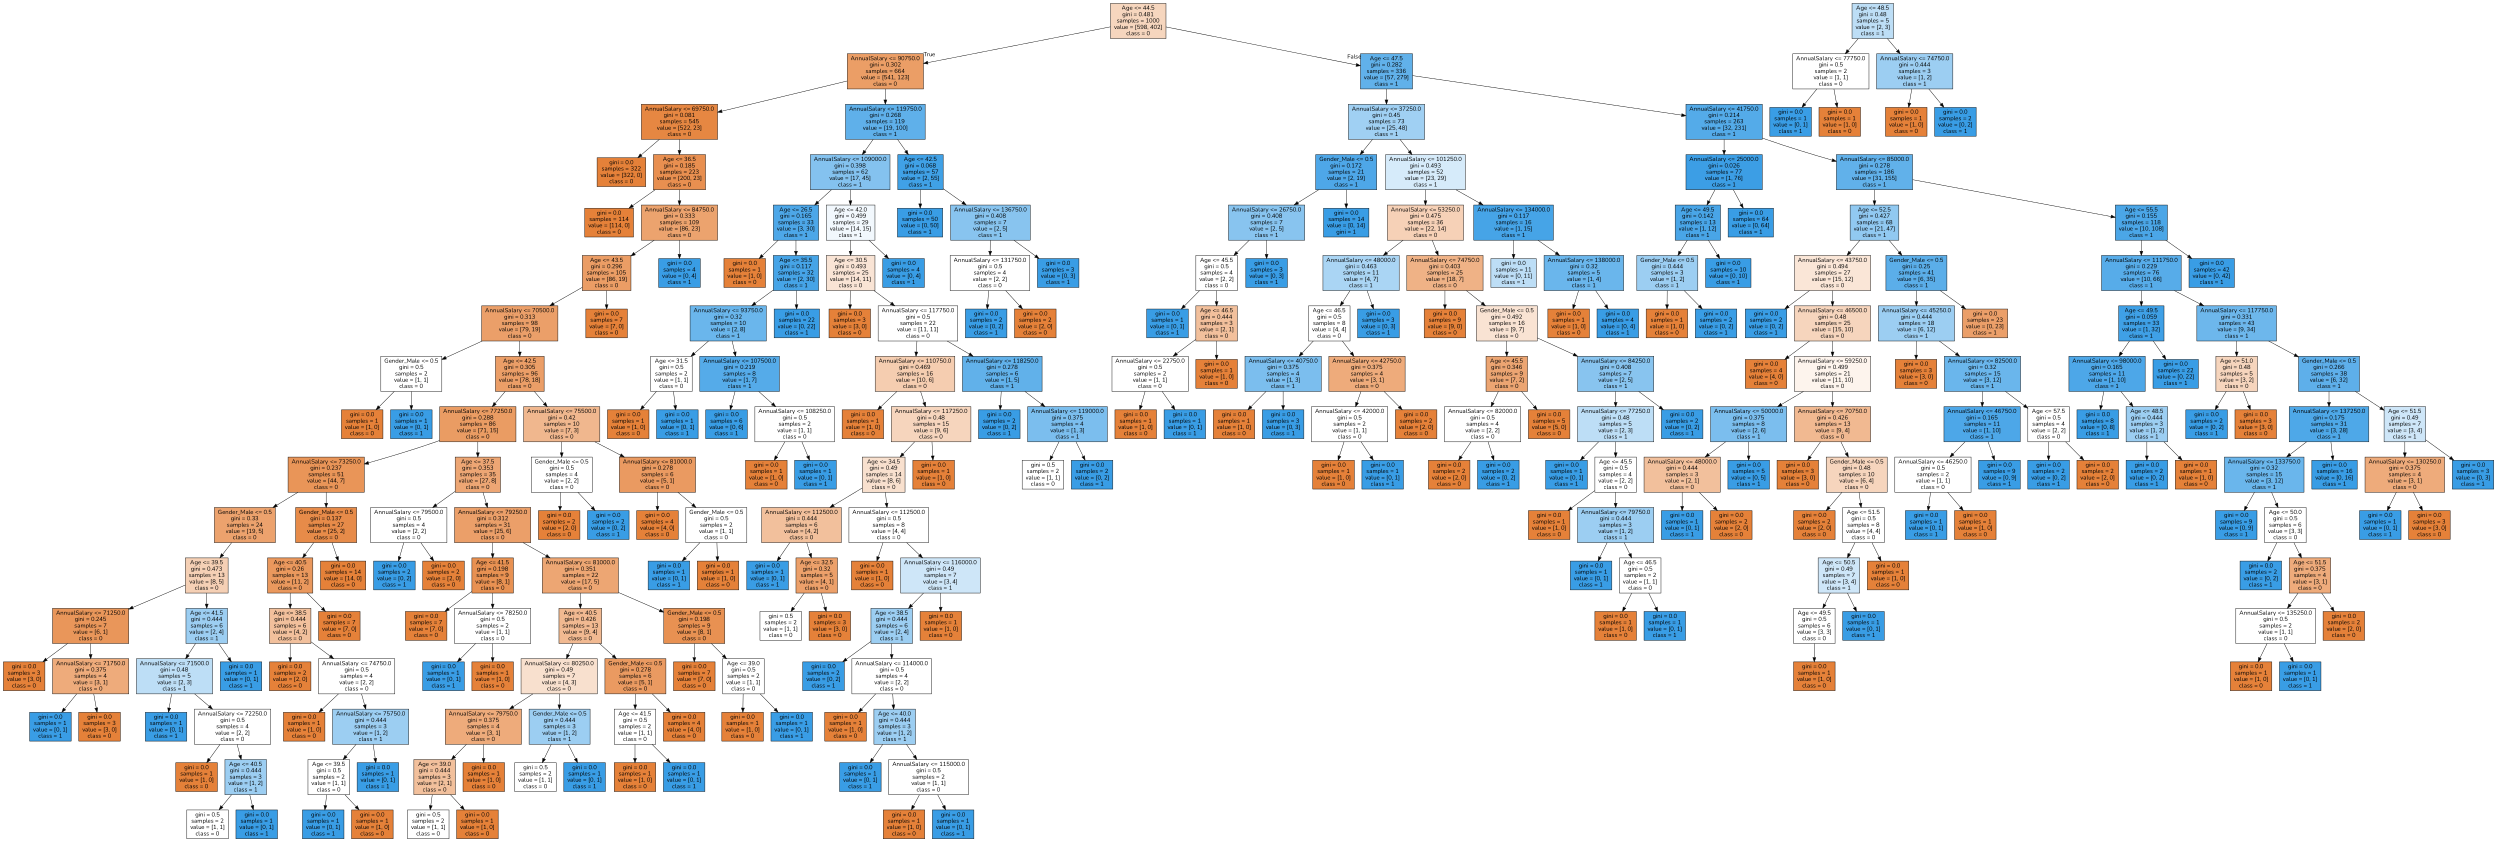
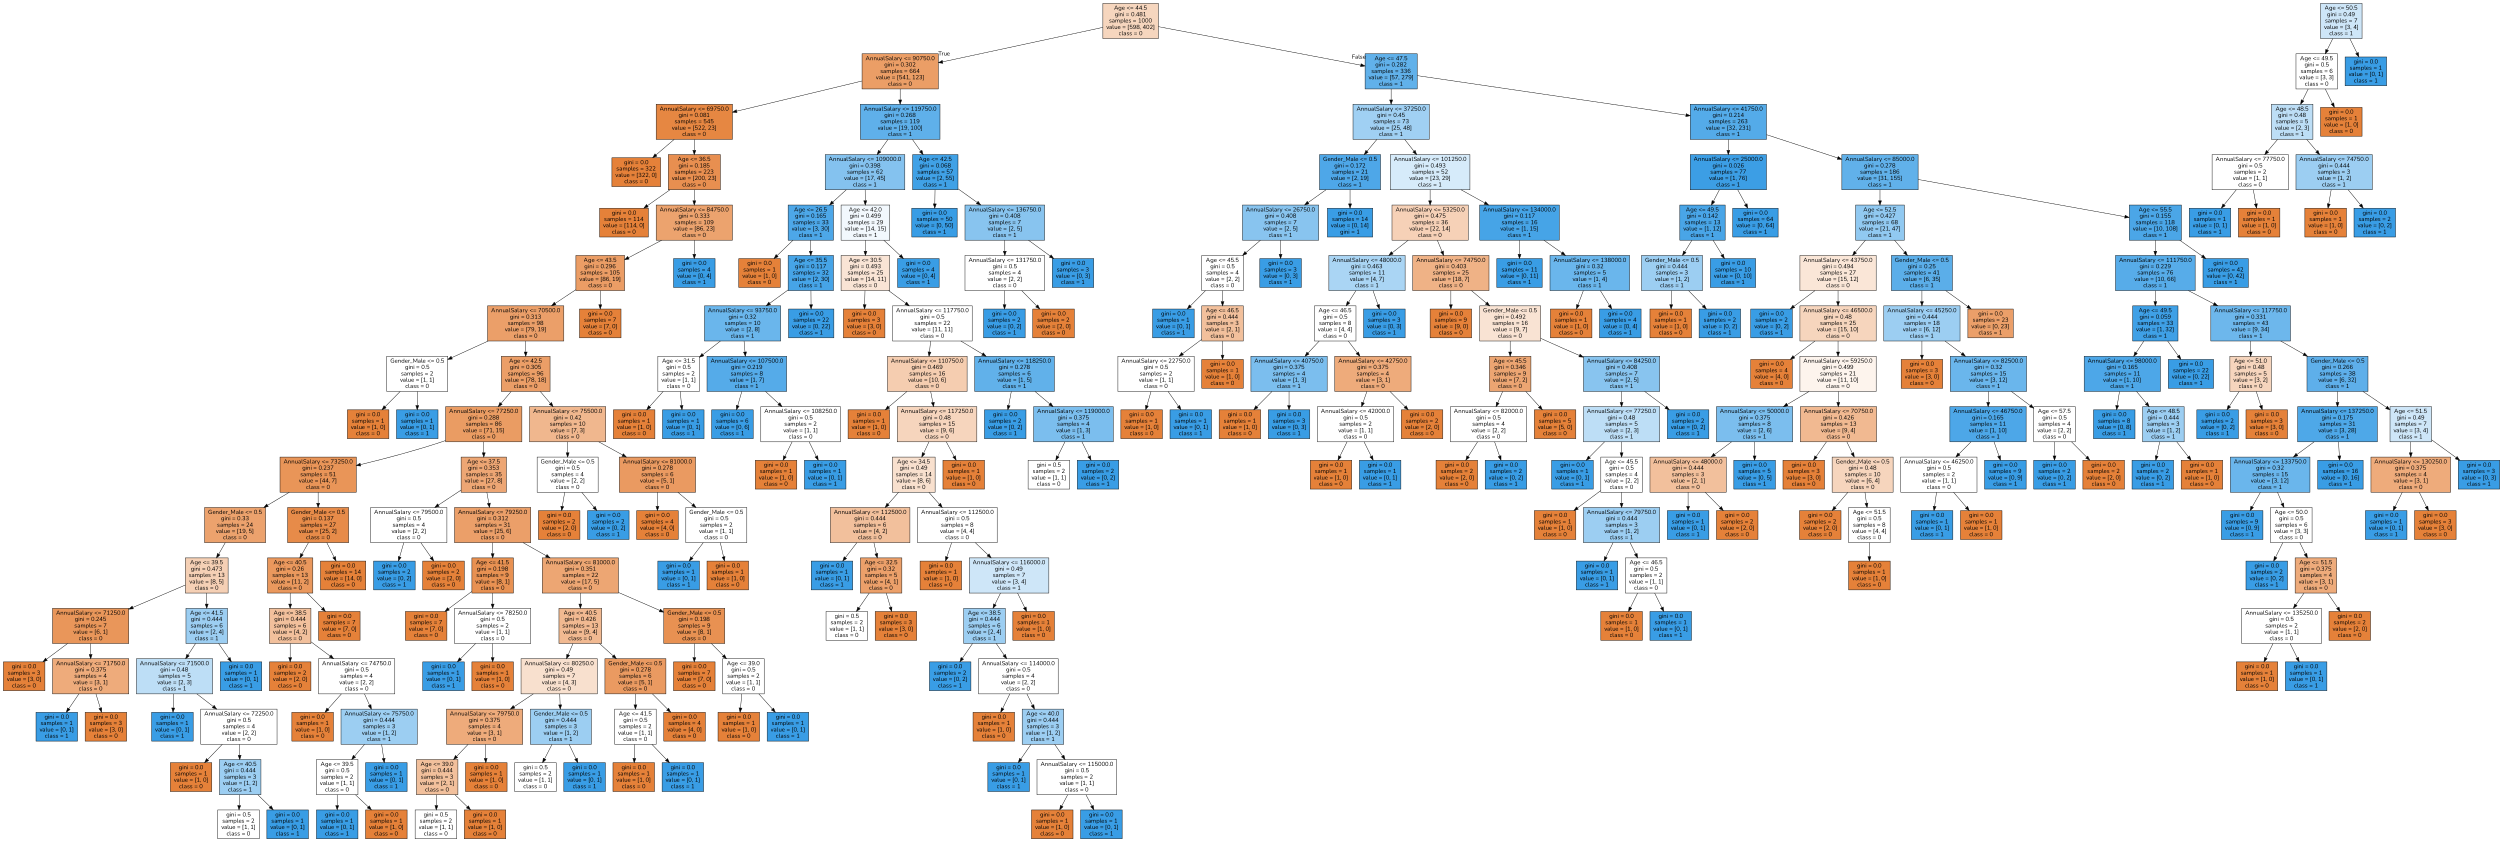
edge "Age <= 49.5 gini = 0.5 samples = 6 value = [3, 3] class = 0" -> "Age <= 48.5 gini = 0.48 samples = 5 value = [2, 3] class = 1": added
node "gini = 0.0 samples = 11 value = [0, 11] class = 1": fillcolor #bddef6 -> #399de5
edge "Age <= 51.5 gini = 0.5 samples = 8 value = [4, 4] class = 0" -> "Age <= 50.5 gini = 0.49 samples = 7 value = [3, 4] class = 1": removed
